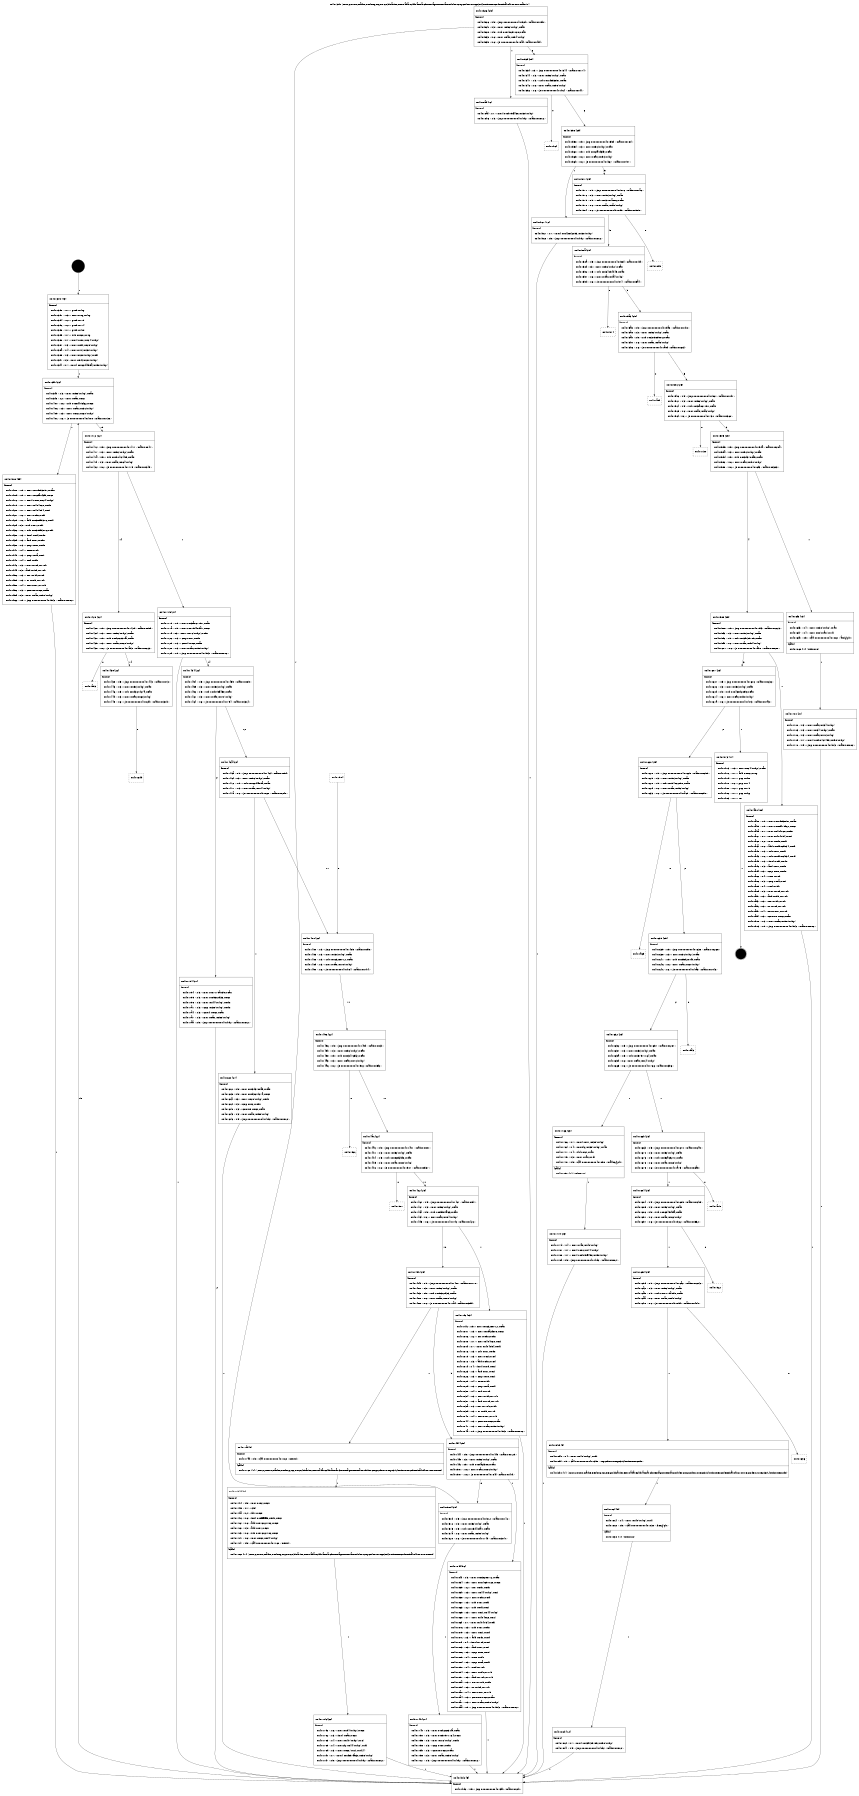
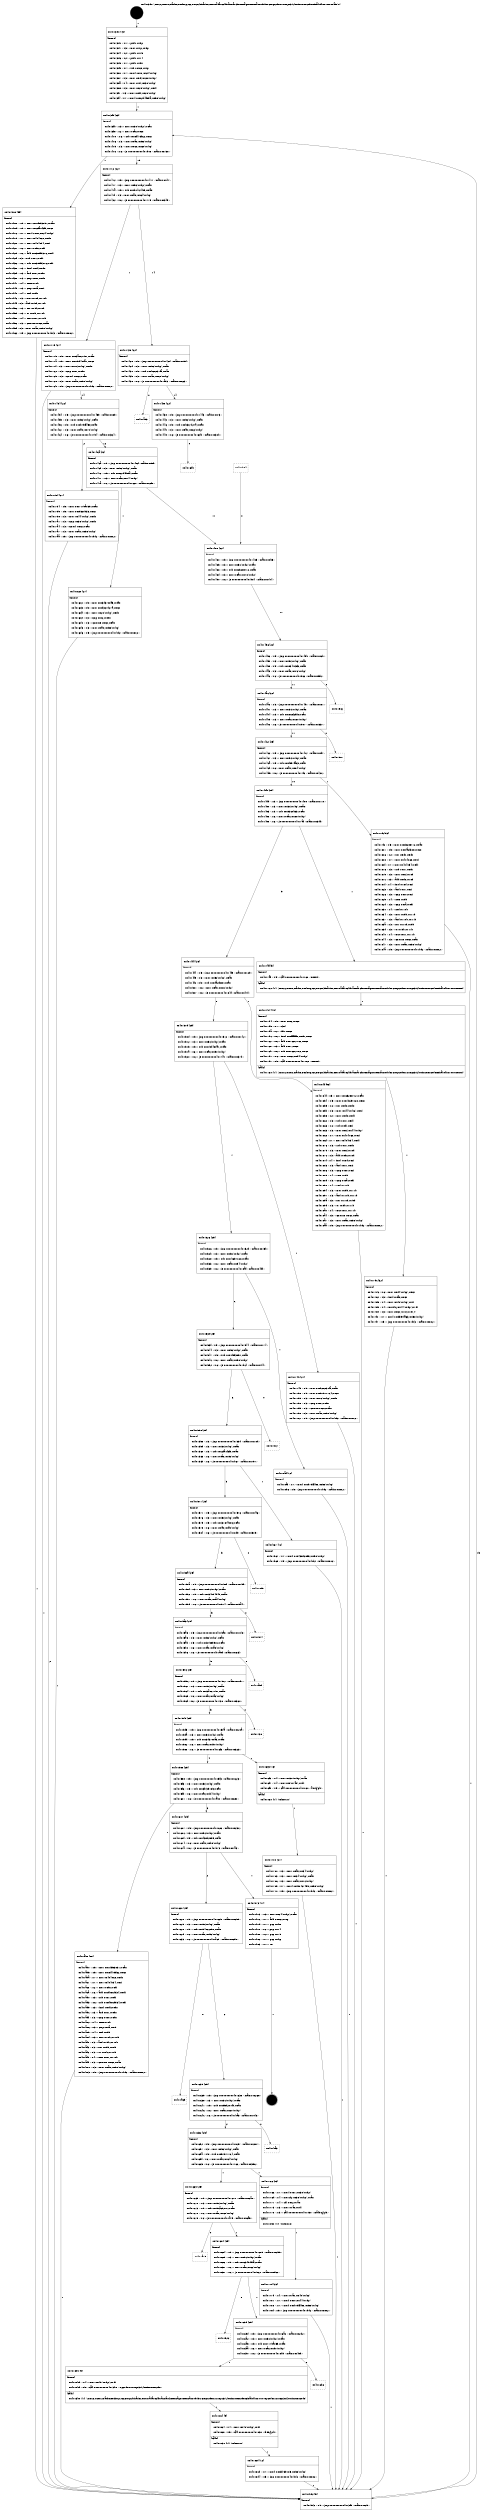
edge "0x401526 [25]" -> "0x40150d [25]": reversed
